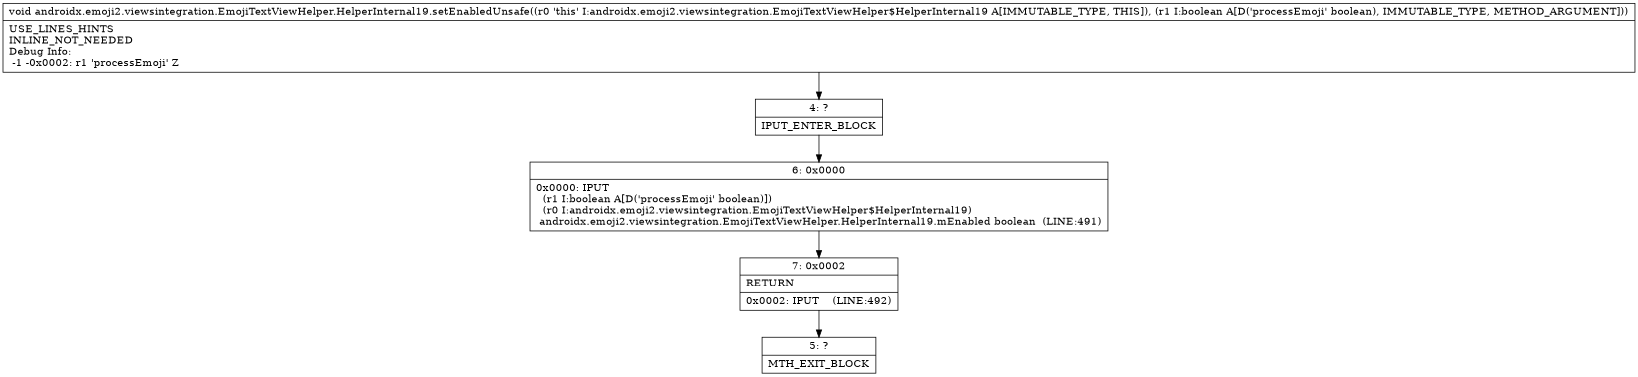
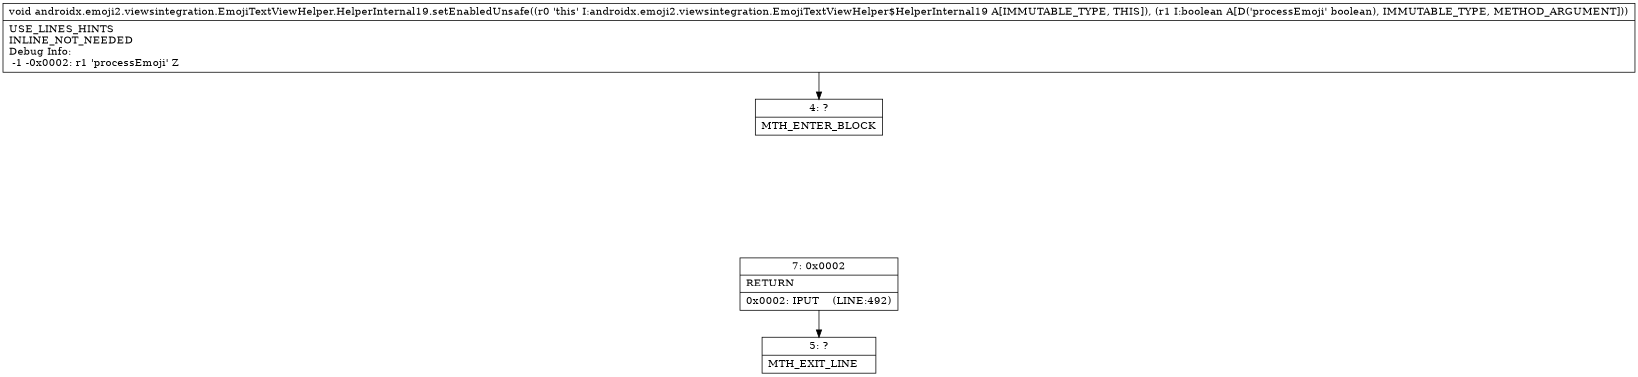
node "4: ?": text "IPUT_ENTER_BLOCK" -> "MTH_ENTER_BLOCK"
node "6: 0x0000": removed
node "5: ?": text "MTH_EXIT_BLOCK" -> "MTH_EXIT_LINE"
